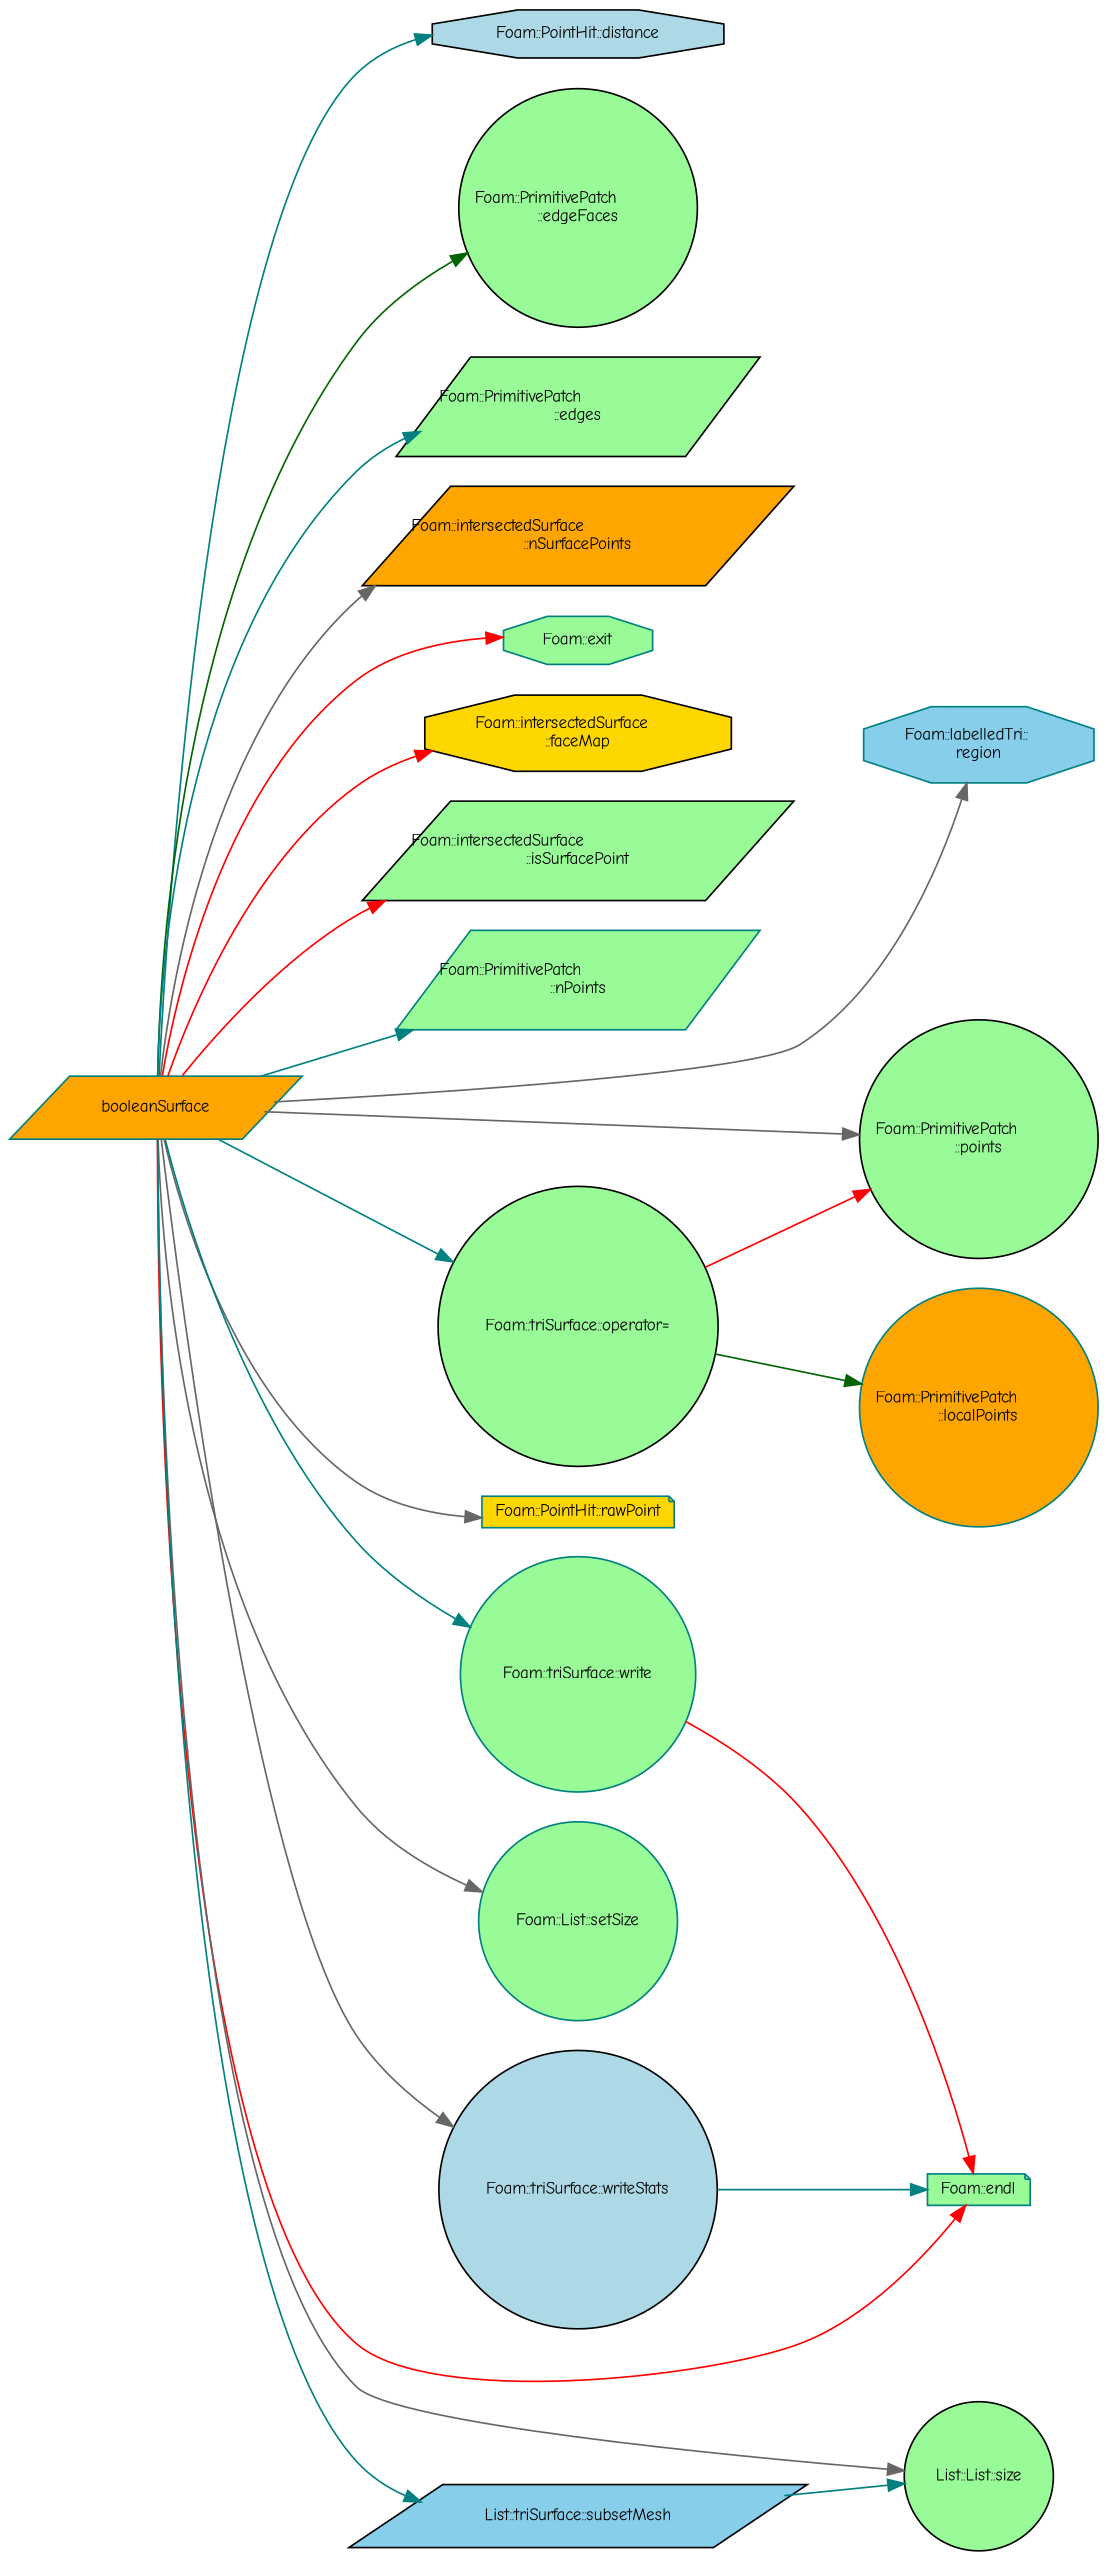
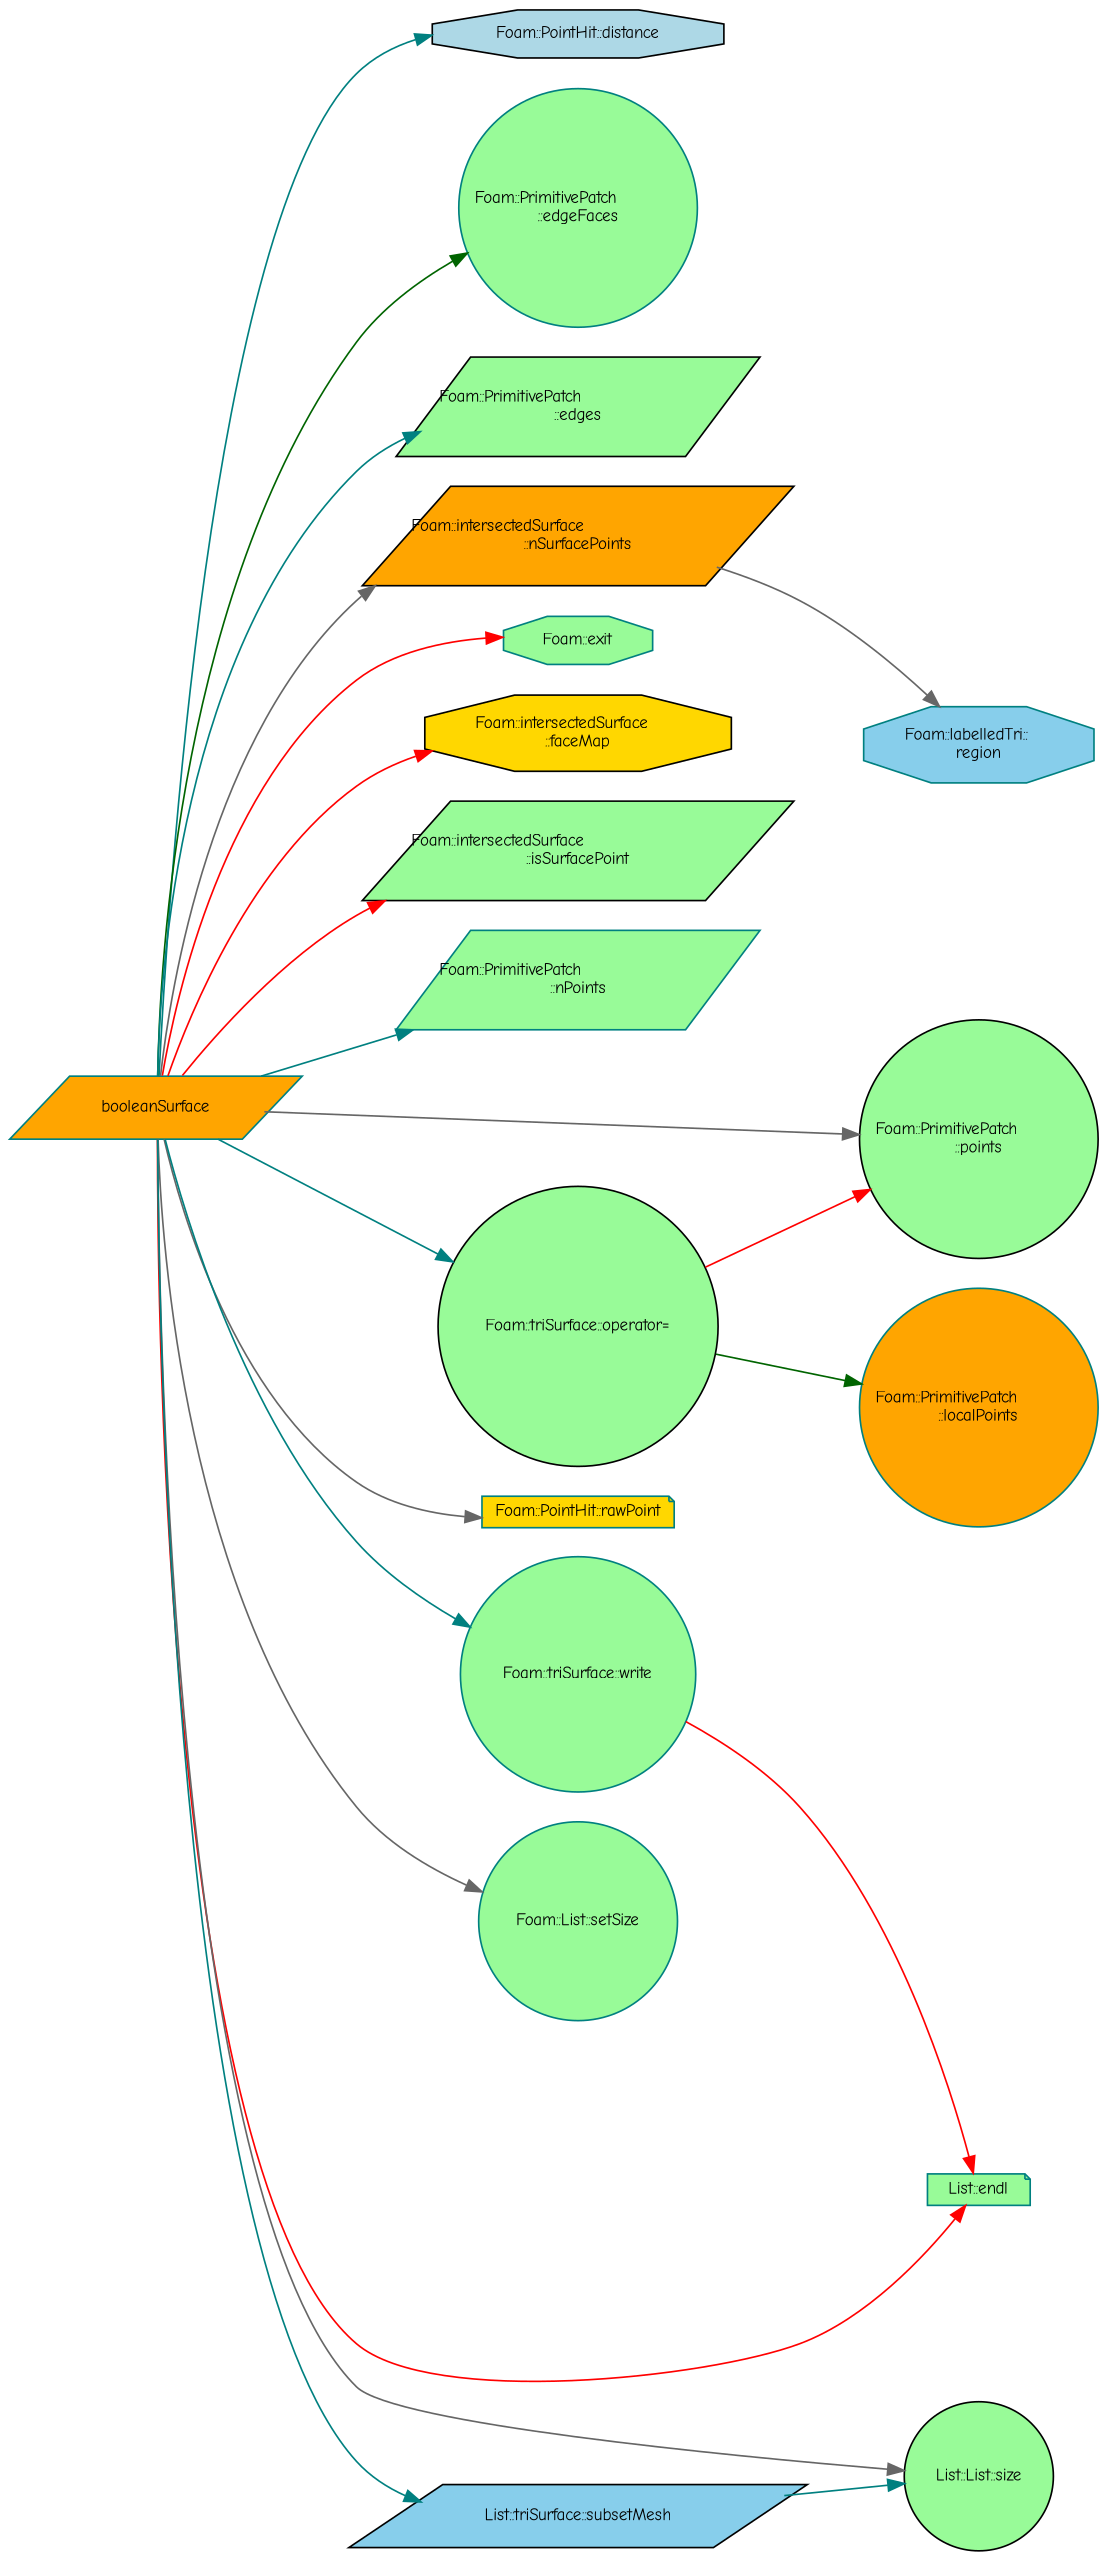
node "Foam::PrimitivePatch ::edgeFaces": color black -> teal
edge "booleanSurface" -> "Foam::labelledTri:: region": now "Foam::intersectedSurface ::nSurfacePoints" -> "Foam::labelledTri:: region"
node "Foam::triSurface::writeStats": removed
node "Foam::endl": label "Foam::endl" -> "List::endl"
